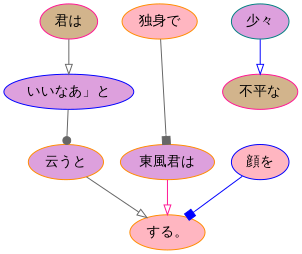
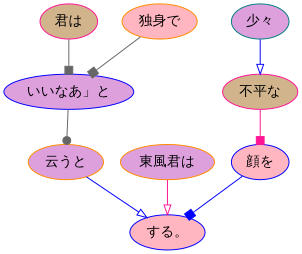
edge "君は" -> "いいなあ」と": arrowhead onormal -> box
edge "独身で" -> "東風君は": now "独身で" -> "いいなあ」と"
edge "不平な" -> "顔を": added
edge "云うと" -> "する。": color gray40 -> blue
node "する。": color darkorange -> blue
